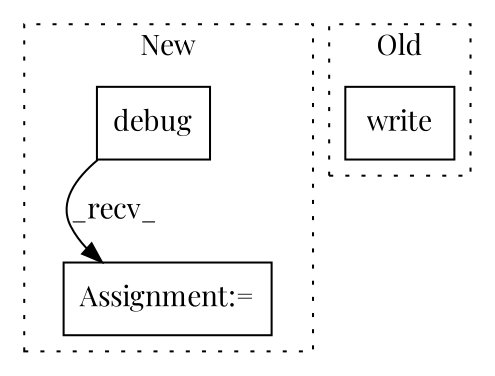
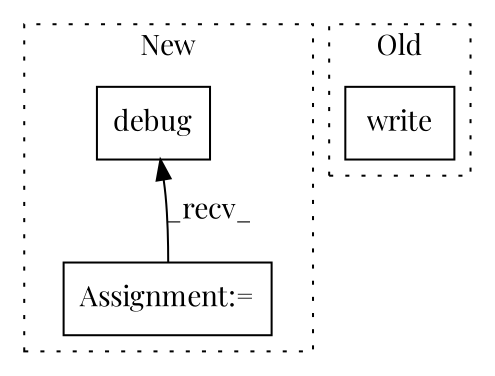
edge "debug" -> "Assignment:=": reversed
